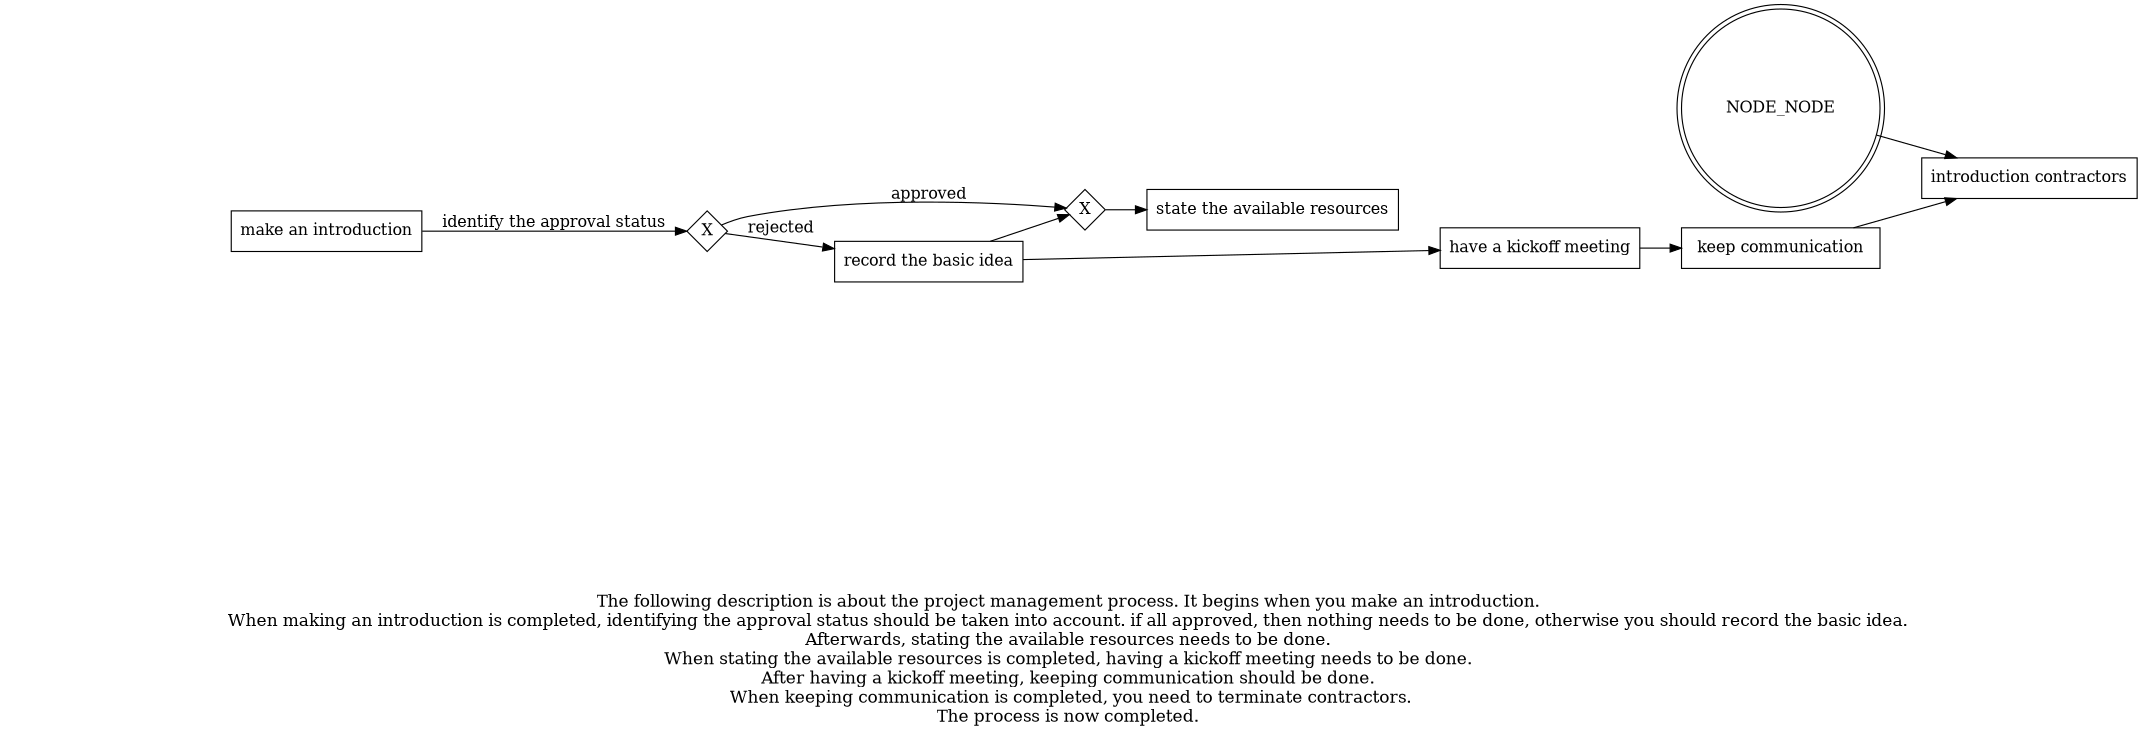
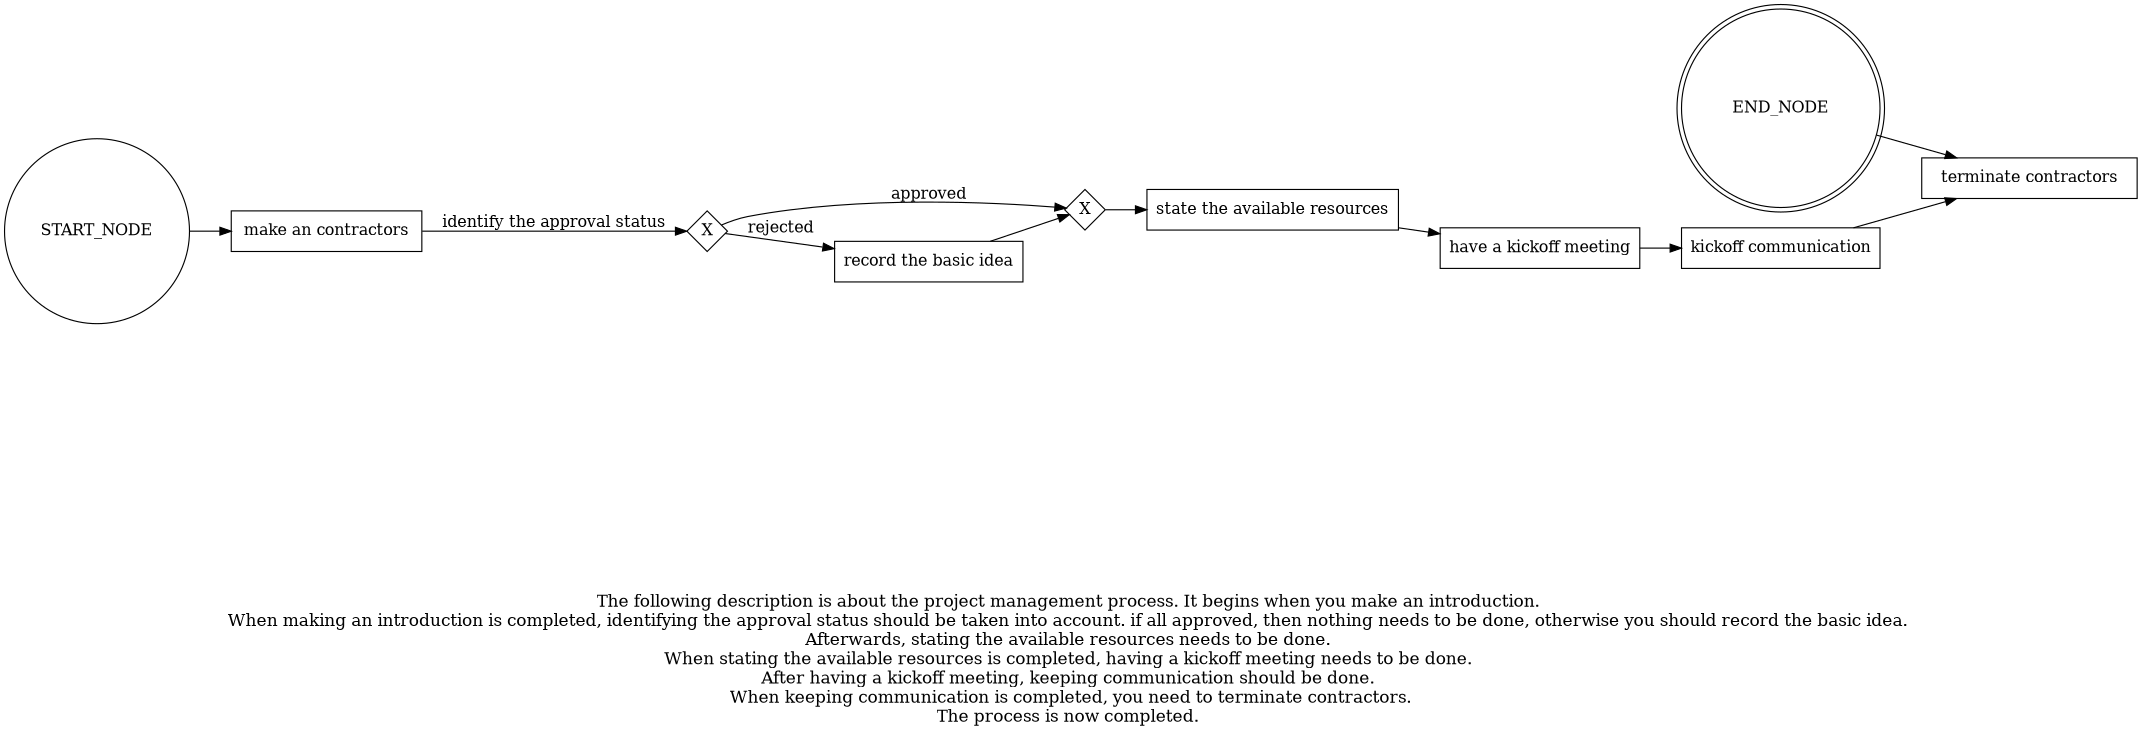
node "NODE_NODE": label "NODE_NODE" -> "END_NODE"
node "introduction contractors": label "introduction contractors" -> "terminate contractors"
node "START_NODE": added
node "make an introduction": label "make an introduction" -> "make an contractors"
node "keep communication": label "keep communication" -> "kickoff communication"
edge "record the basic idea" -> "have a kickoff meeting": now "state the available resources" -> "have a kickoff meeting"
